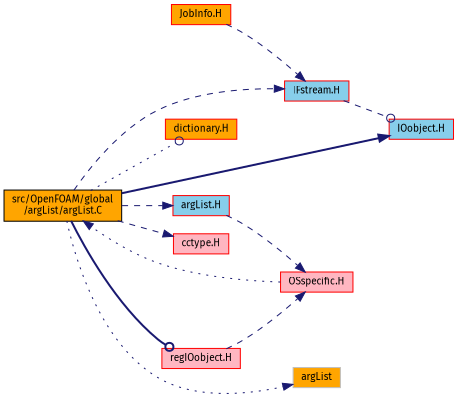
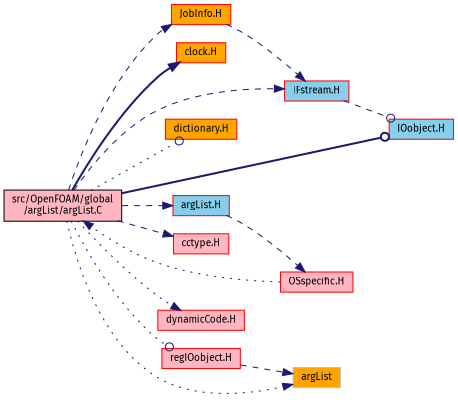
node "clock.H": added
edge "src/OpenFOAM/global /argList/argList.C" -> "JobInfo.H": added
edge "src/OpenFOAM/global /argList/argList.C" -> "IOobject.H": arrowhead normal -> odot
node "src/OpenFOAM/global /argList/argList.C": fillcolor orange -> lightpink
edge "src/OpenFOAM/global /argList/argList.C" -> "regIOobject.H": style bold -> dotted
node "dynamicCode.H": added
edge "regIOobject.H" -> "OSspecific.H": now "regIOobject.H" -> "argList"
